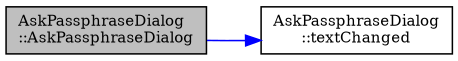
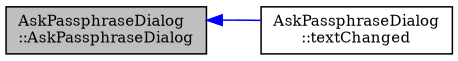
edge "AskPassphraseDialog ::AskPassphraseDialog" -> "AskPassphraseDialog ::textChanged": reversed
